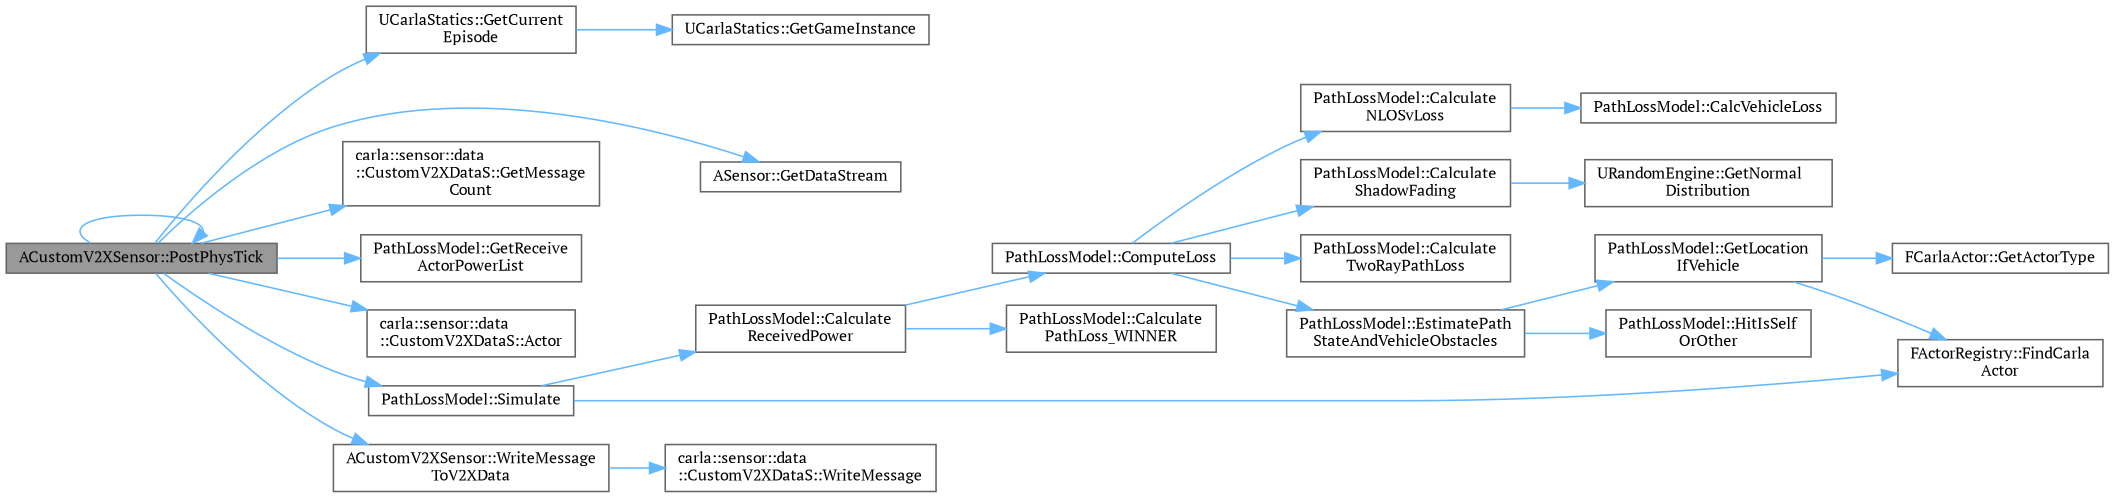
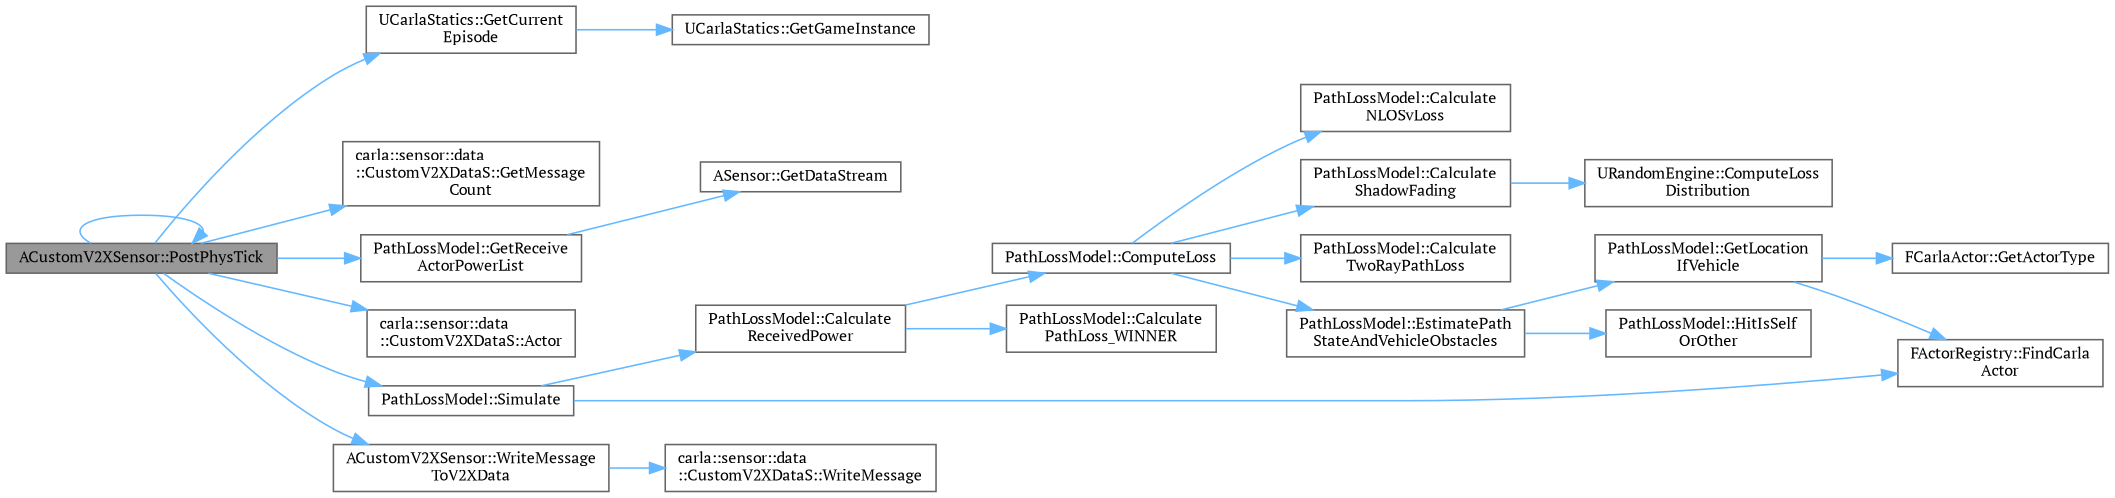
node "PathLossModel::CalcVehicleLoss": removed
edge "ACustomV2XSensor::PostPhysTick" -> "ASensor::GetDataStream": now "PathLossModel::GetReceive ActorPowerList" -> "ASensor::GetDataStream"
node "URandomEngine::GetNormal Distribution": label "URandomEngine::GetNormal Distribution" -> "URandomEngine::ComputeLoss Distribution"
